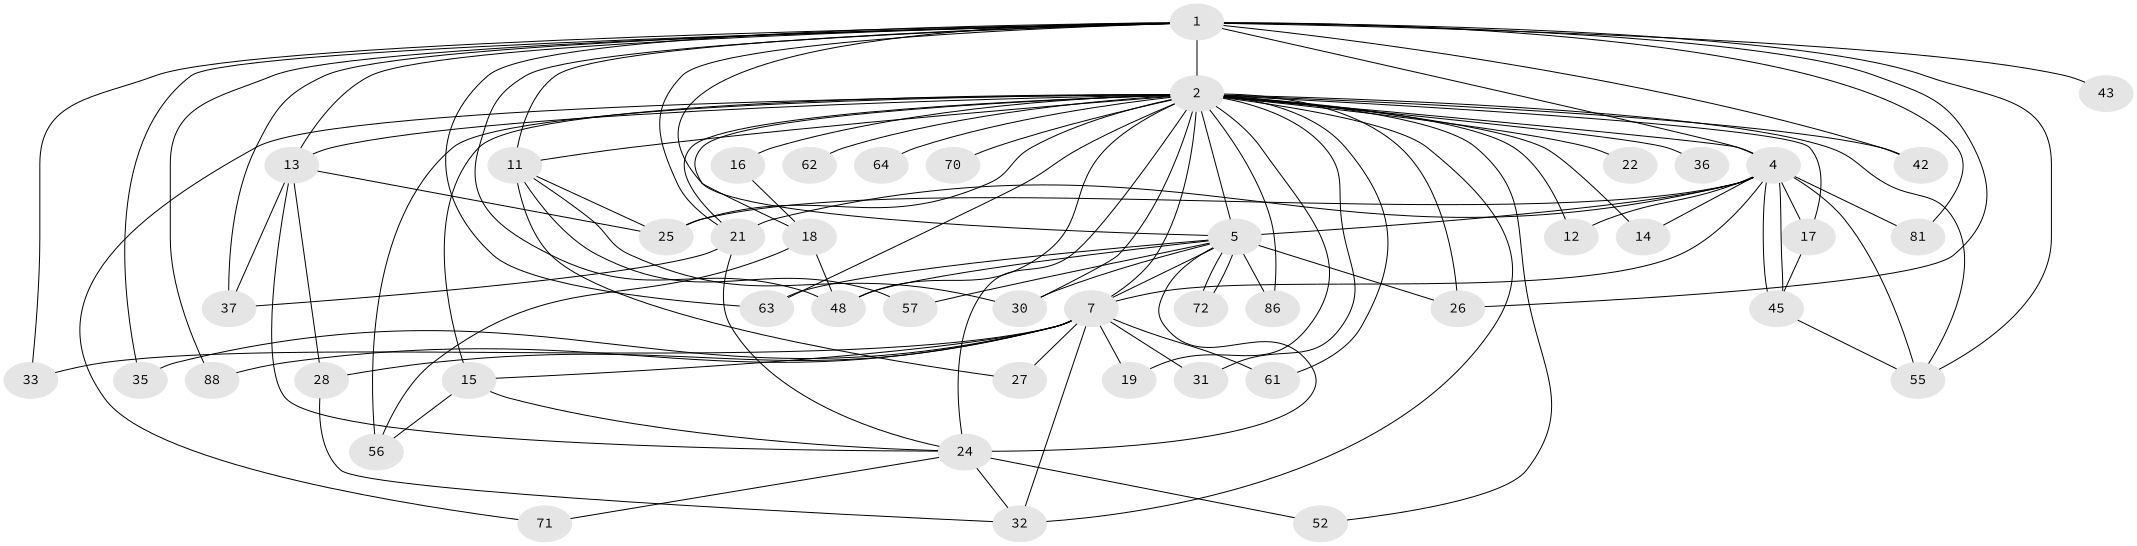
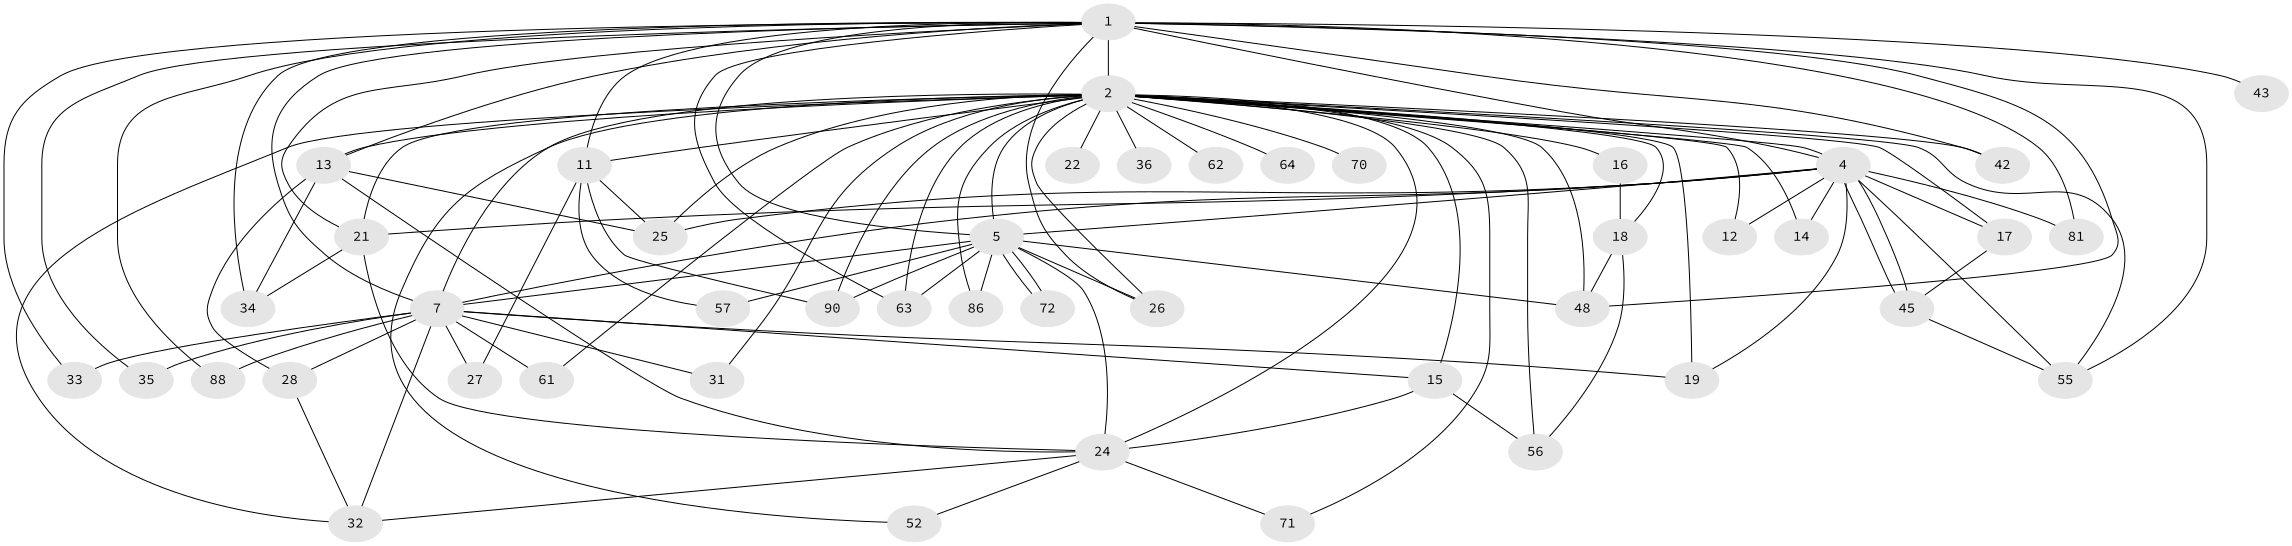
edge "1" -- "7": added
edge "4" -- "19": added
node "37": label "37" -> "34"
node "30": label "30" -> "90"
